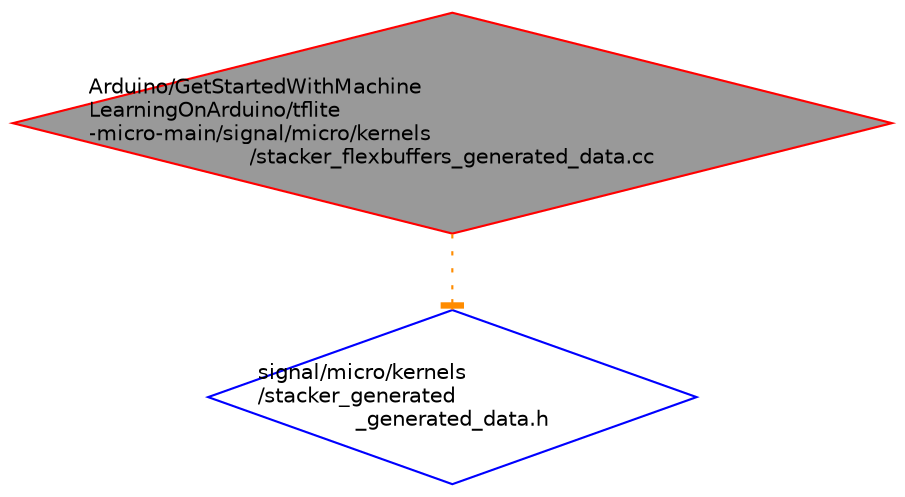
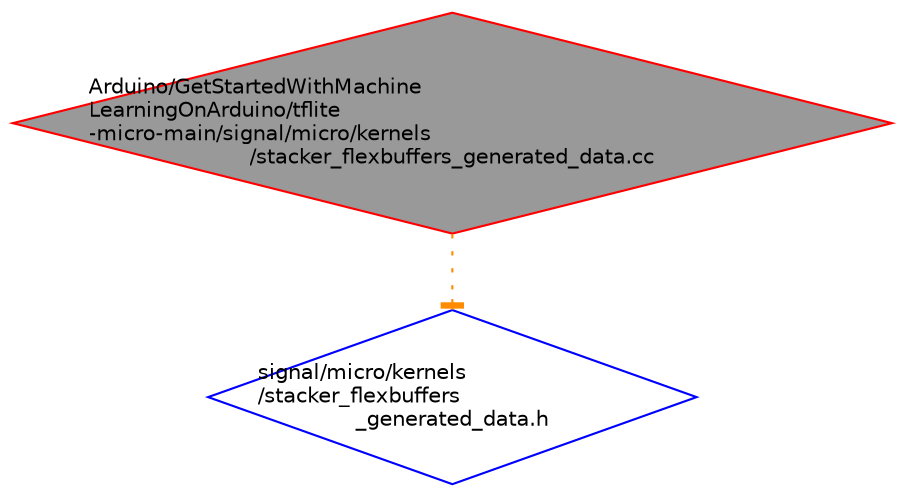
node "signal/micro/kernels /stacker_generated _generated_data.h": label "signal/micro/kernels /stacker_generated _generated_data.h" -> "signal/micro/kernels /stacker_flexbuffers _generated_data.h"
